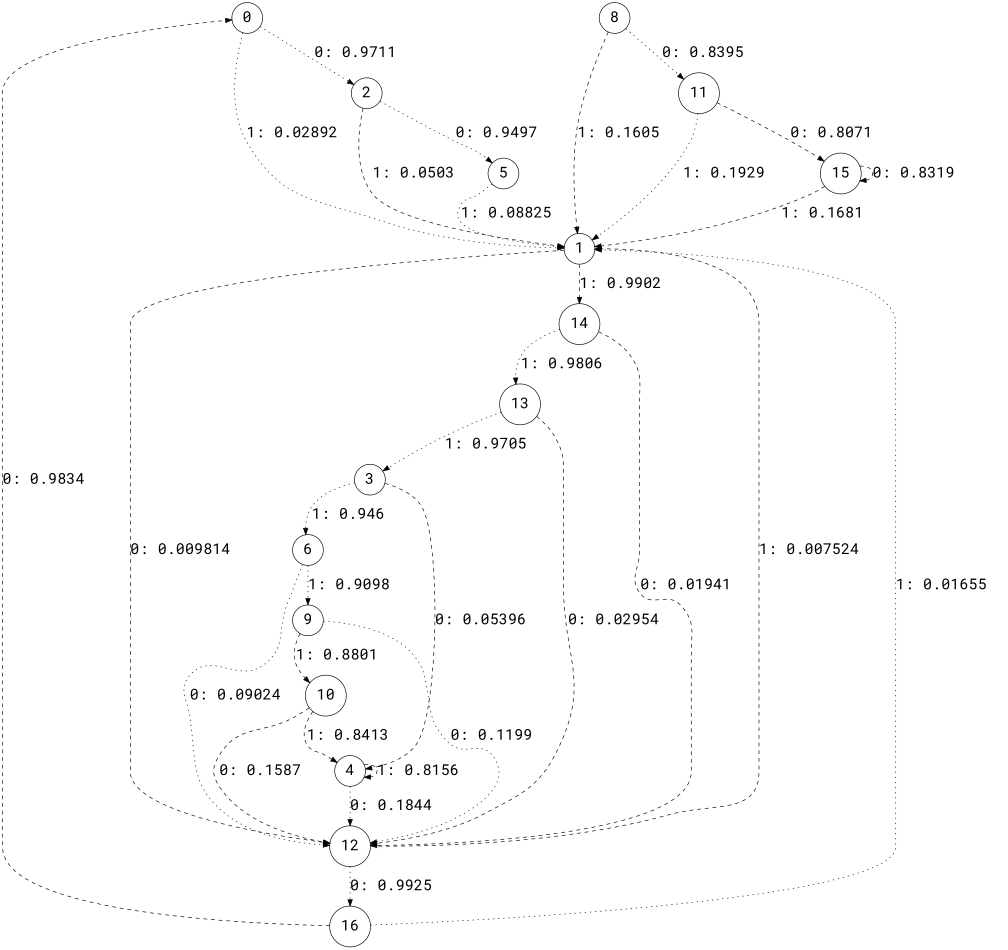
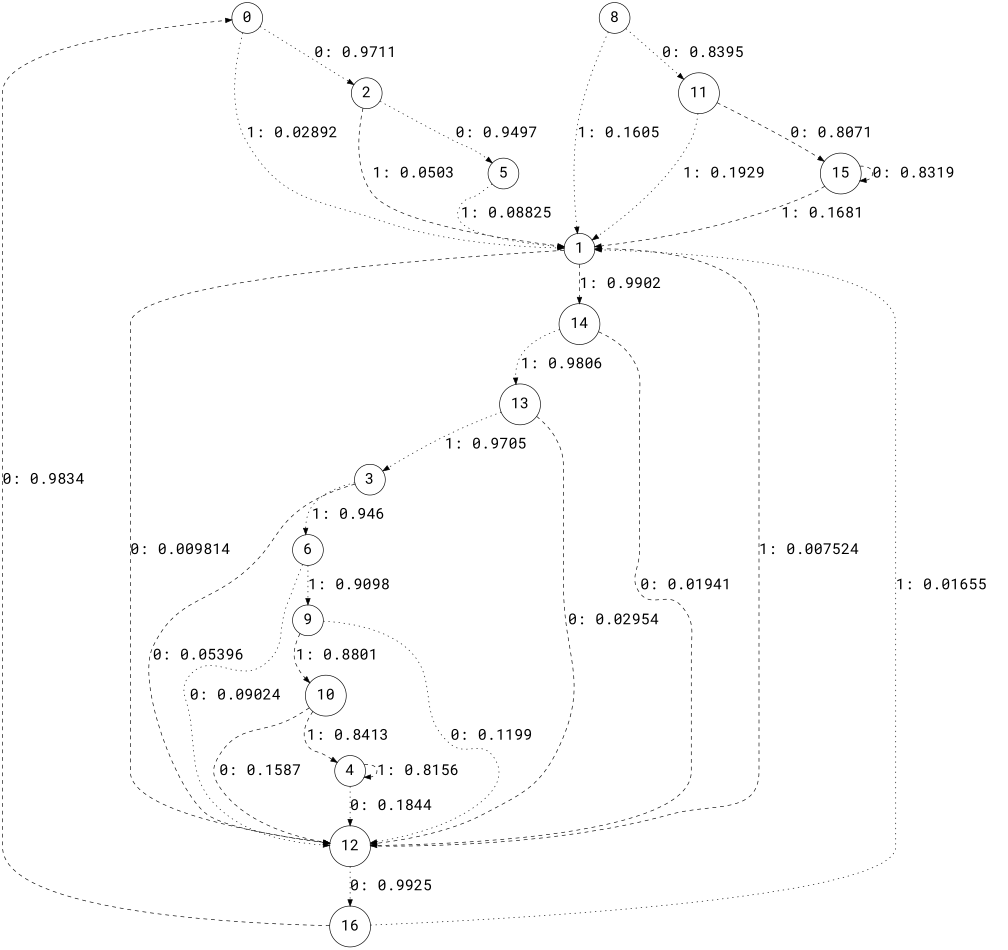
edge "8" -> "1": style dashed -> dotted
edge "3" -> "4": now "3" -> "12"
